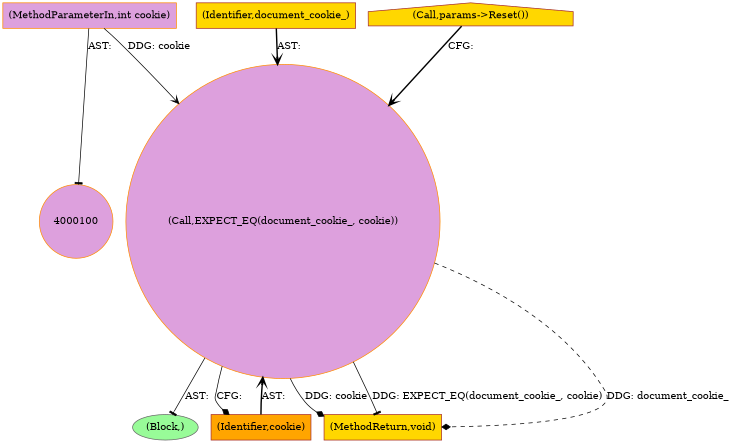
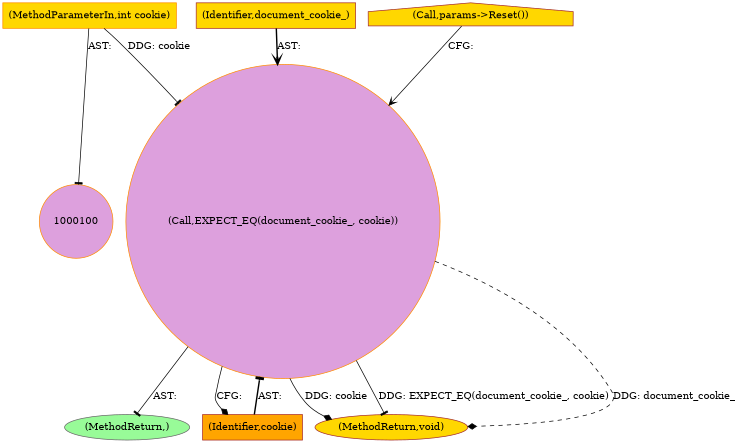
node "(MethodParameterIn,int cookie)": fillcolor plum -> gold
edge "(MethodParameterIn,int cookie)" -> "(Call,EXPECT_EQ(document_cookie_, cookie))": arrowhead vee -> tee
edge "(Call,params->Reset())" -> "(Call,EXPECT_EQ(document_cookie_, cookie))": style bold -> solid
node "4000100": label "4000100" -> "1000100"
edge "(Identifier,cookie)" -> "(Call,EXPECT_EQ(document_cookie_, cookie))": arrowhead vee -> tee
node "(Block,)": label "(Block,)" -> "(MethodReturn,)"
node "(MethodReturn,void)": shape box -> ellipse
